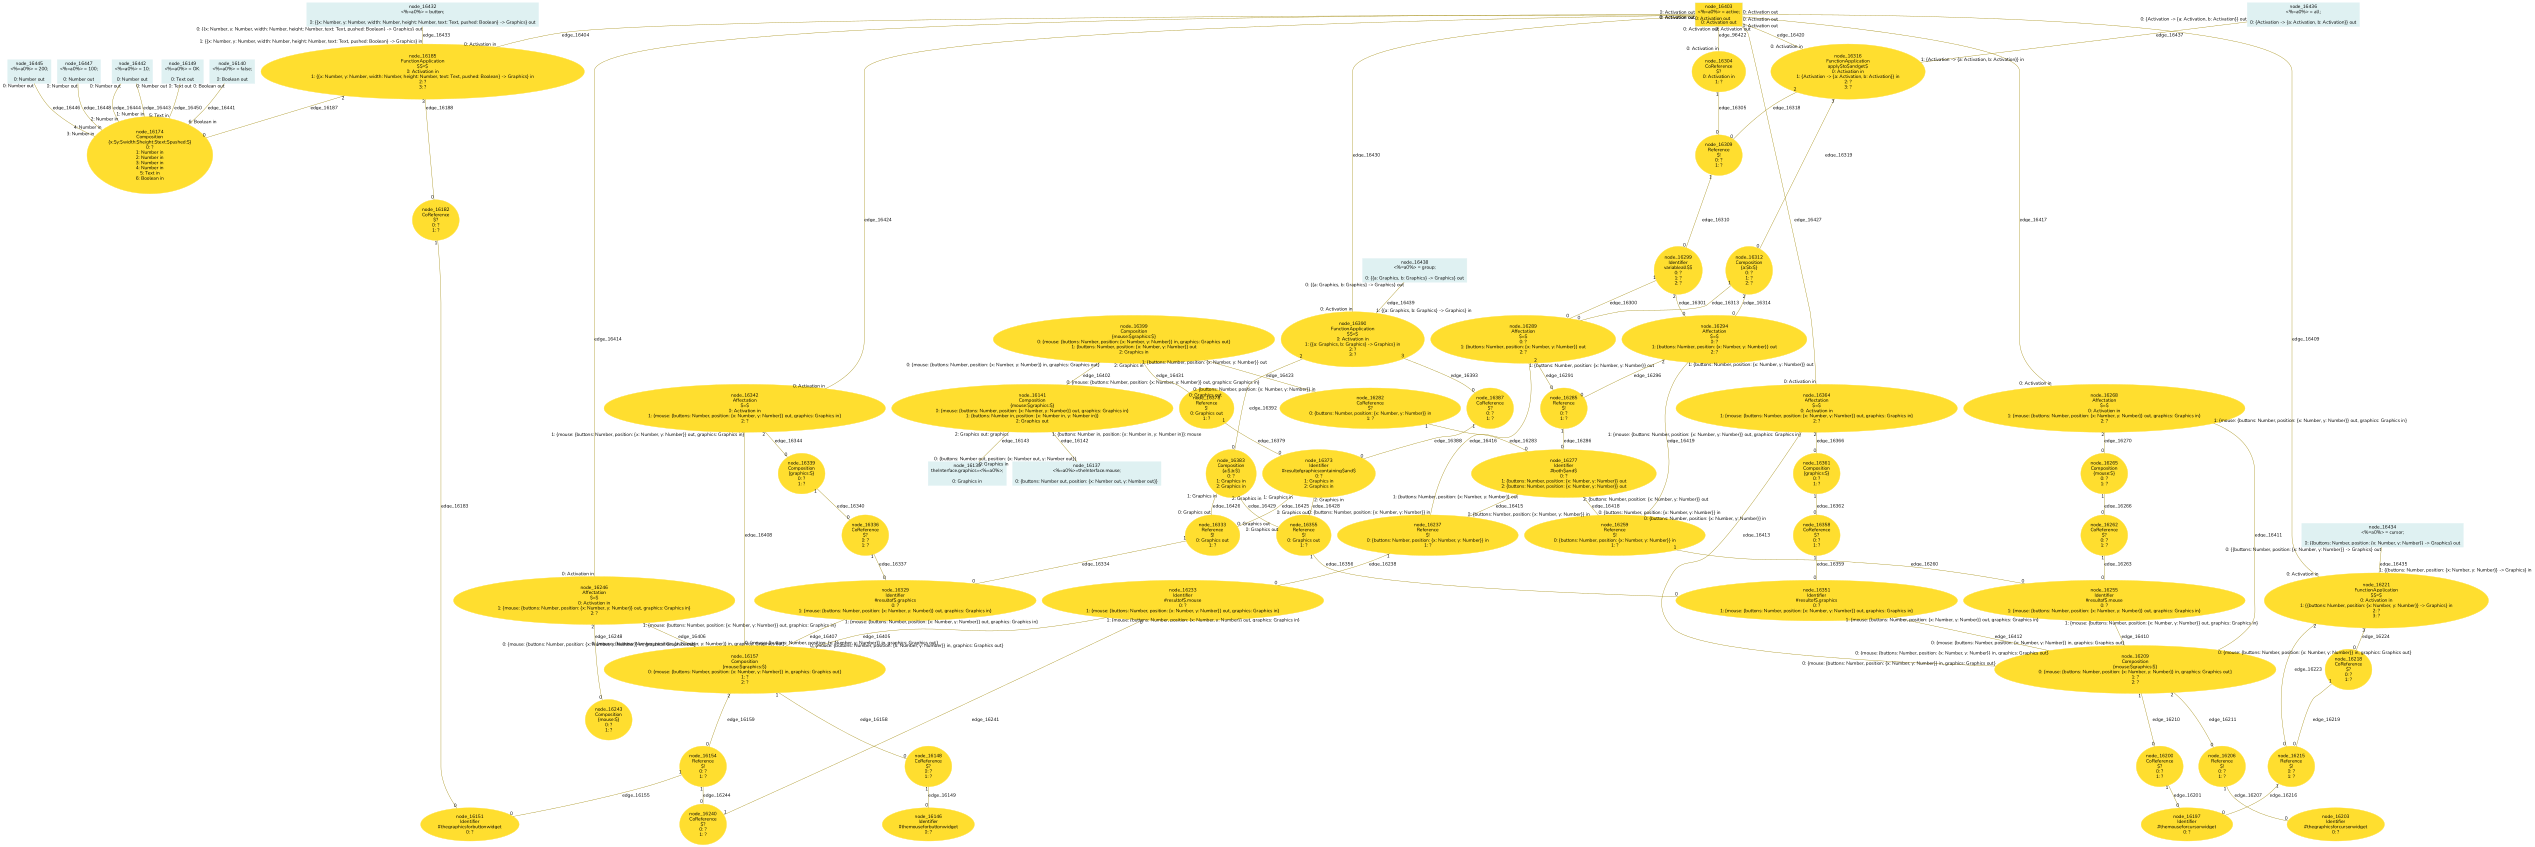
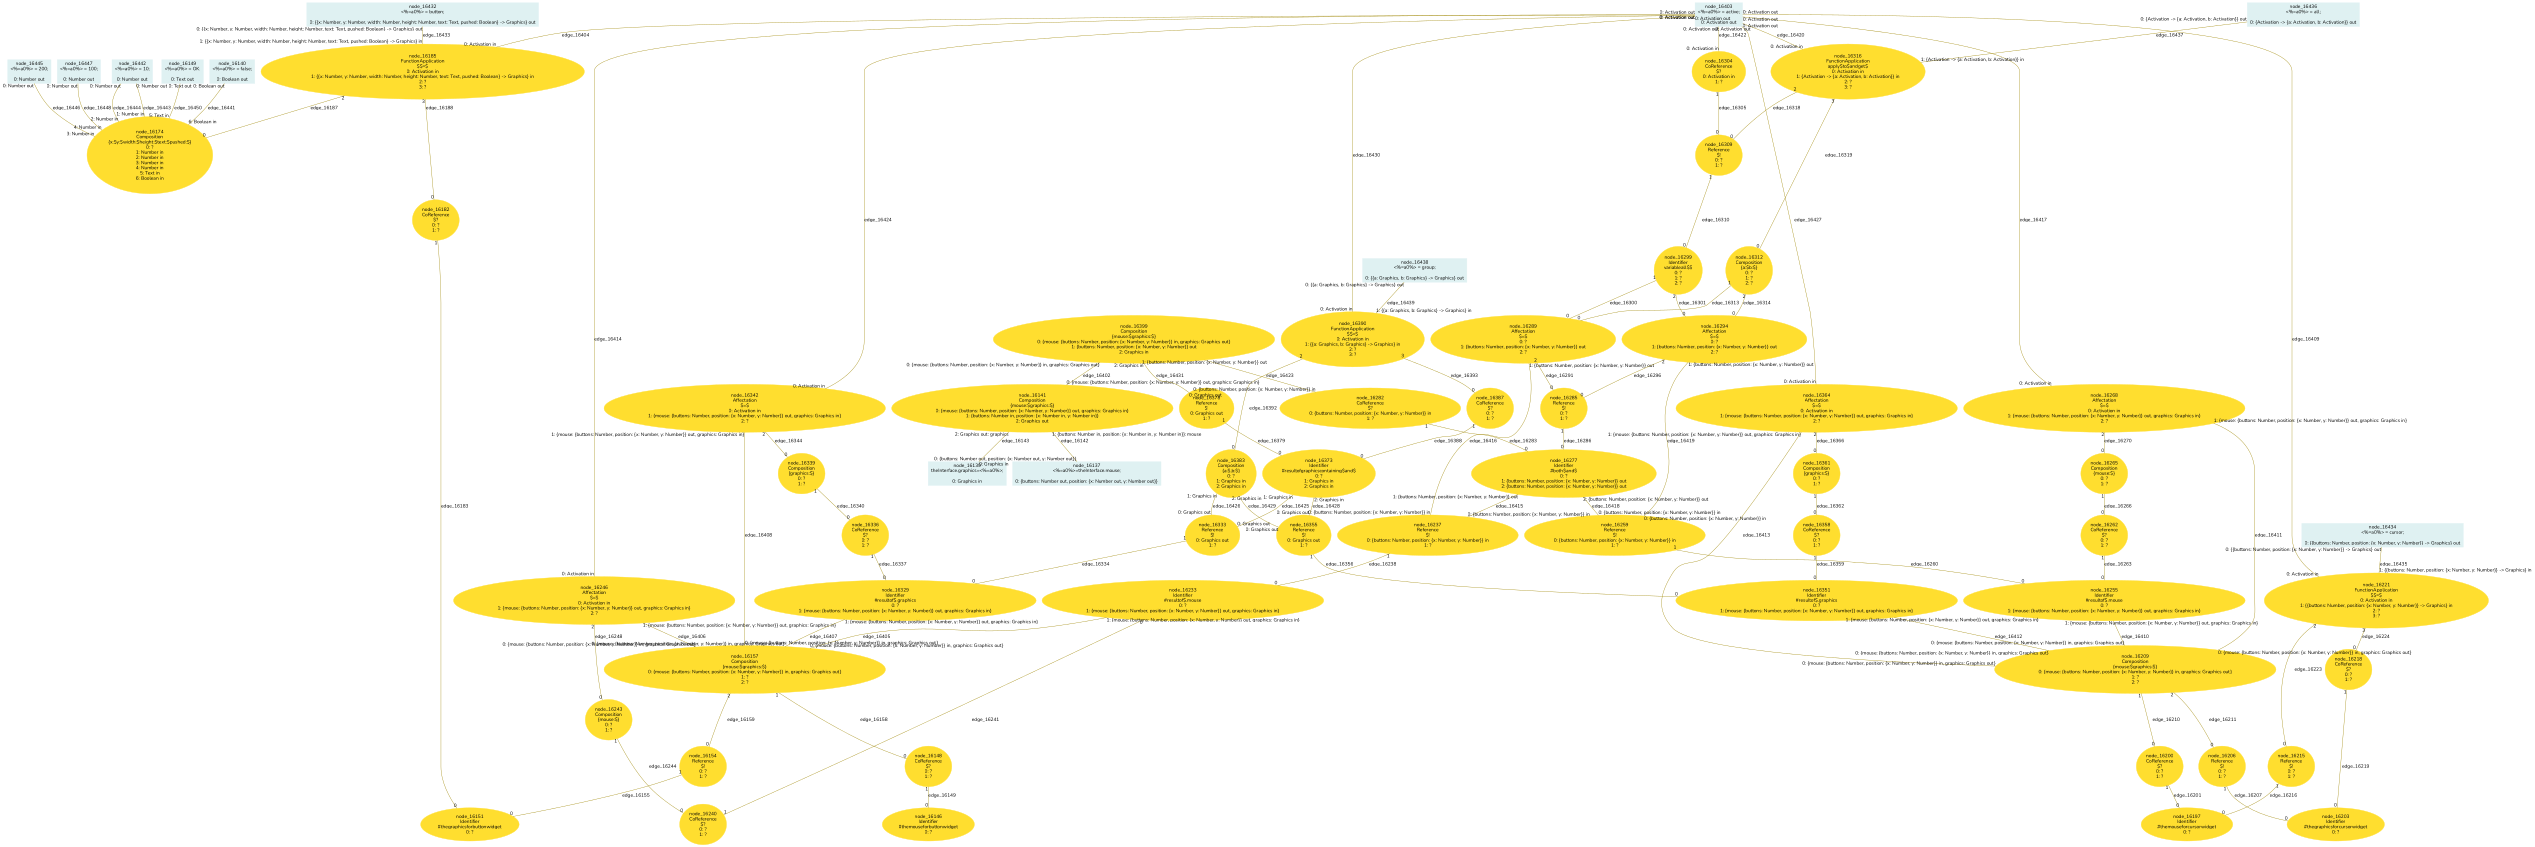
node "node_16403 <%=a0%> = active; 0: Activation out": fillcolor #ffde2f -> #dff1f2
edge "node_16403 <%=a0%> = active; 0: Activation out" -- "node_16304 CoReference $? 0: Activation in 1: ?": label "edge_96422" -> "edge_16422"
edge "node_16218 CoReference $? 0: ? 1: ?" -- "node_16215 Reference $! 0: ? 1: ?": now "node_16218 CoReference $? 0: ? 1: ?" -- "node_16203 Identifier #thegraphicsforcursorwidget 0: ?"
edge "node_16154 Reference $! 0: ? 1: ?" -- "node_16240 CoReference $? 0: ? 1: ?": now "node_16243 Composition {mouse:$} 0: ? 1: ?" -- "node_16240 CoReference $? 0: ? 1: ?"
